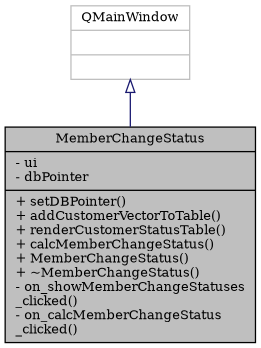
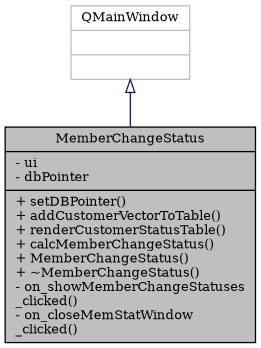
node "MemberChangeStatus": text "- on_calcMemberChangeStatus" -> "- on_closeMemStatWindow"
